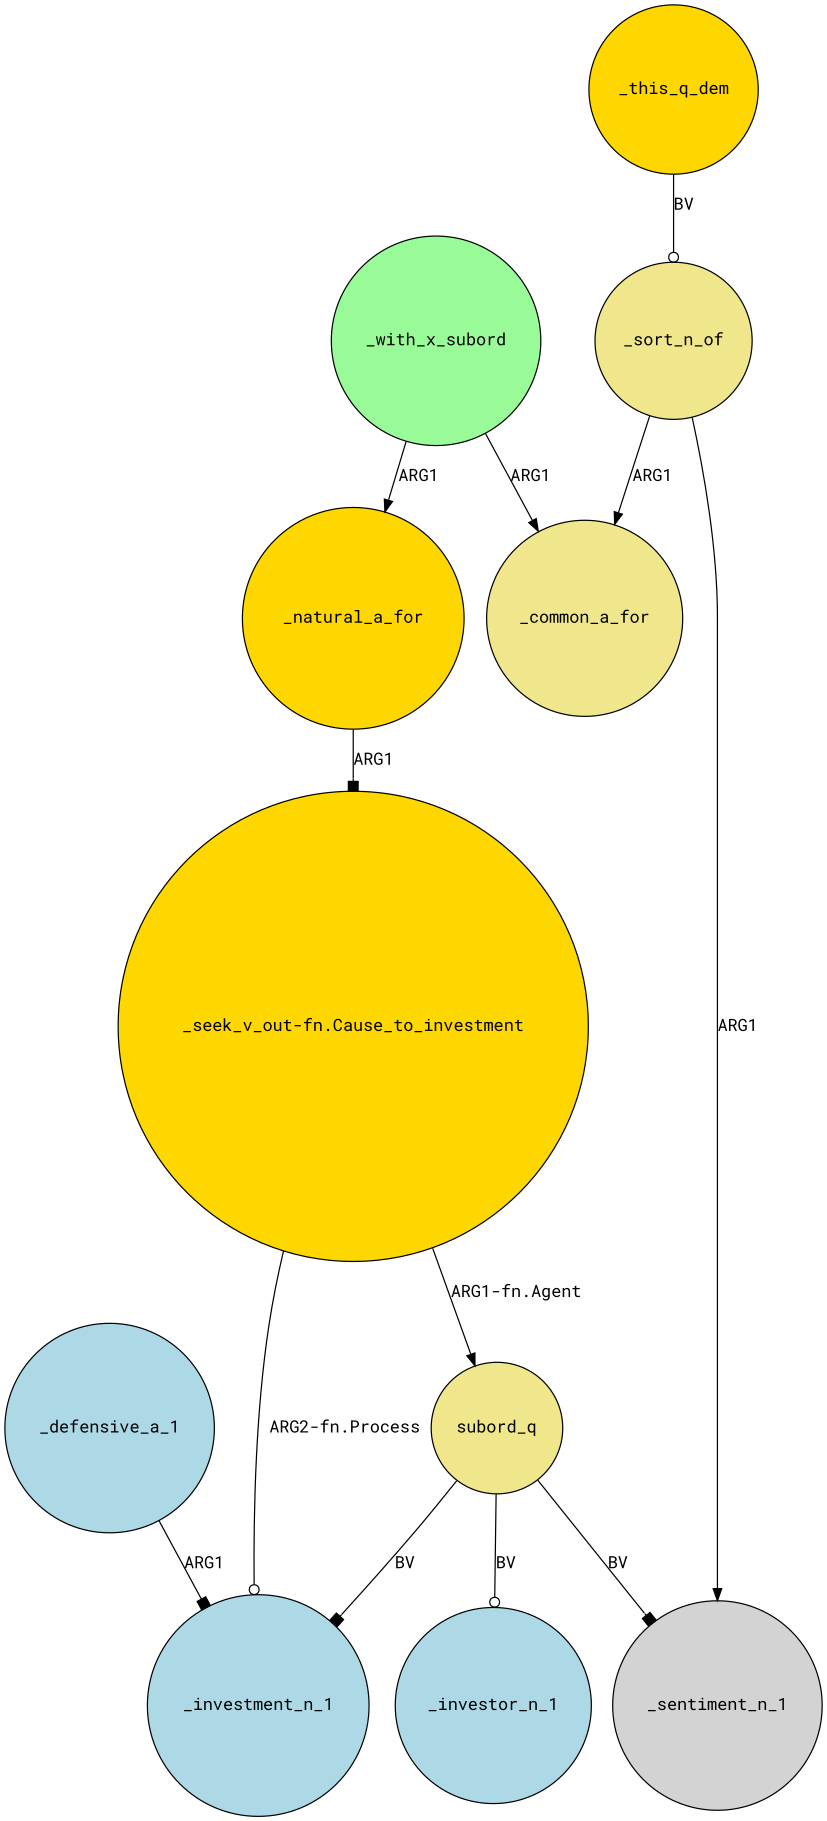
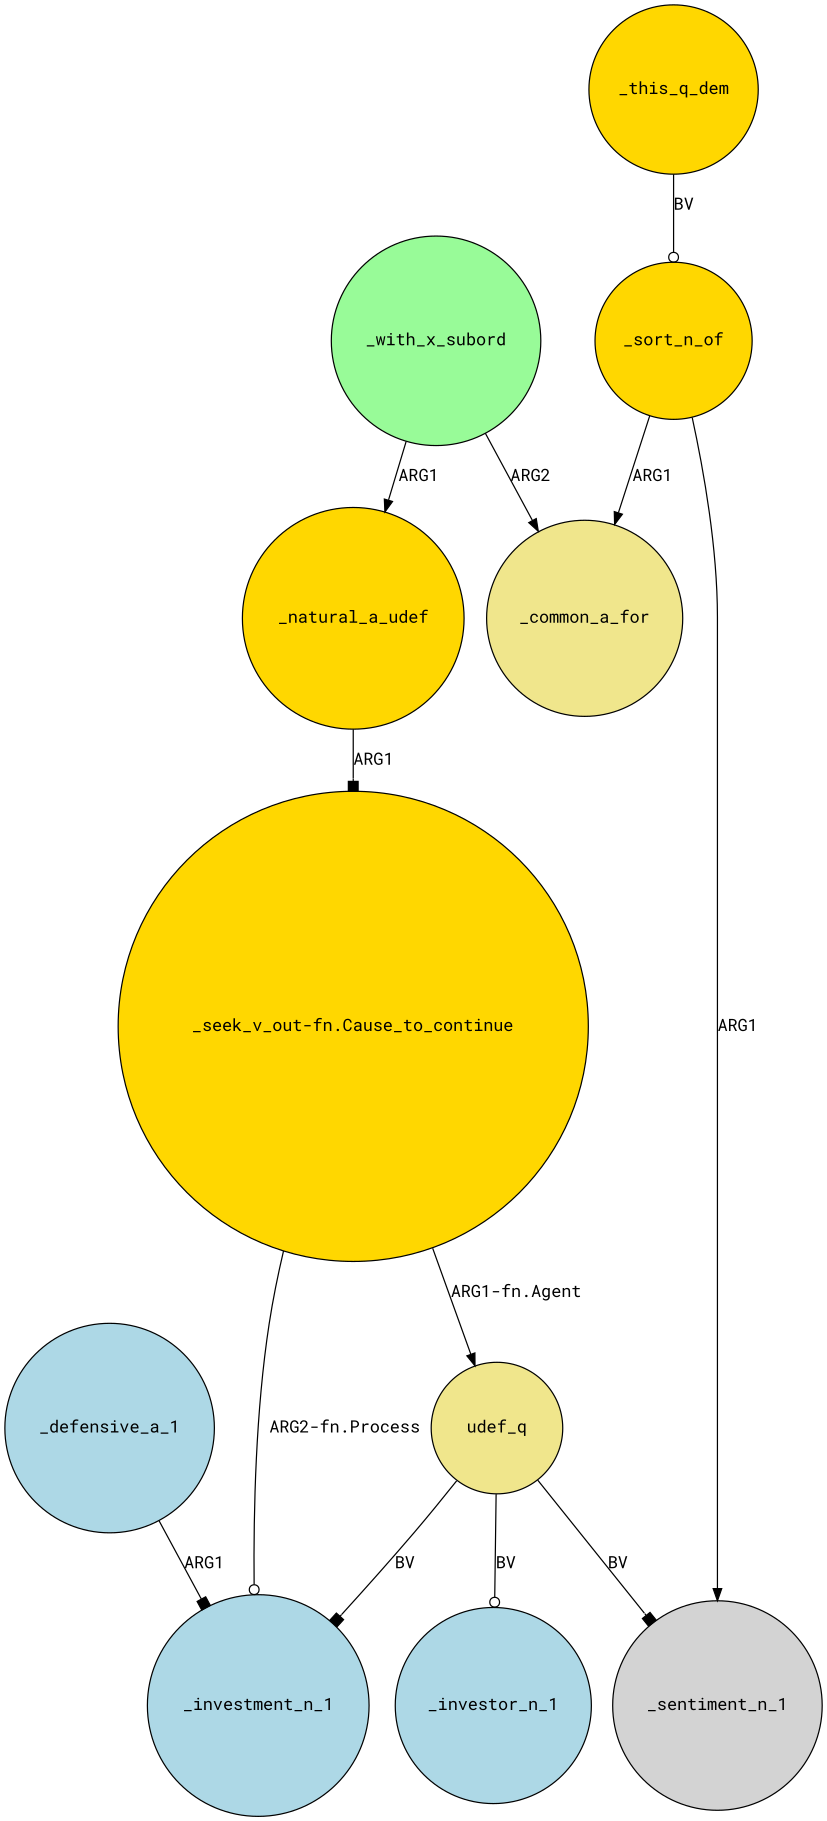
node "_sort_n_of": fillcolor khaki -> gold
edge "_with_x_subord" -> "_common_a_for": label "ARG1" -> "ARG2"
node "_natural_a_for": label "_natural_a_for" -> "_natural_a_udef"
node "_seek_v_out-fn.Cause_to_investment": label "_seek_v_out-fn.Cause_to_investment" -> "_seek_v_out-fn.Cause_to_continue"
node "subord_q": label "subord_q" -> "udef_q"
